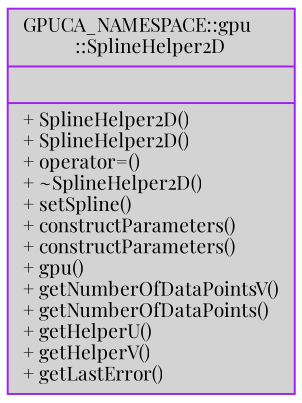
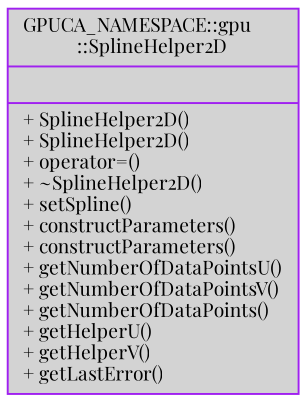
node "GPUCA_NAMESPACE::gpu": text "+ gpu()" -> "+ getNumberOfDataPointsU()"
